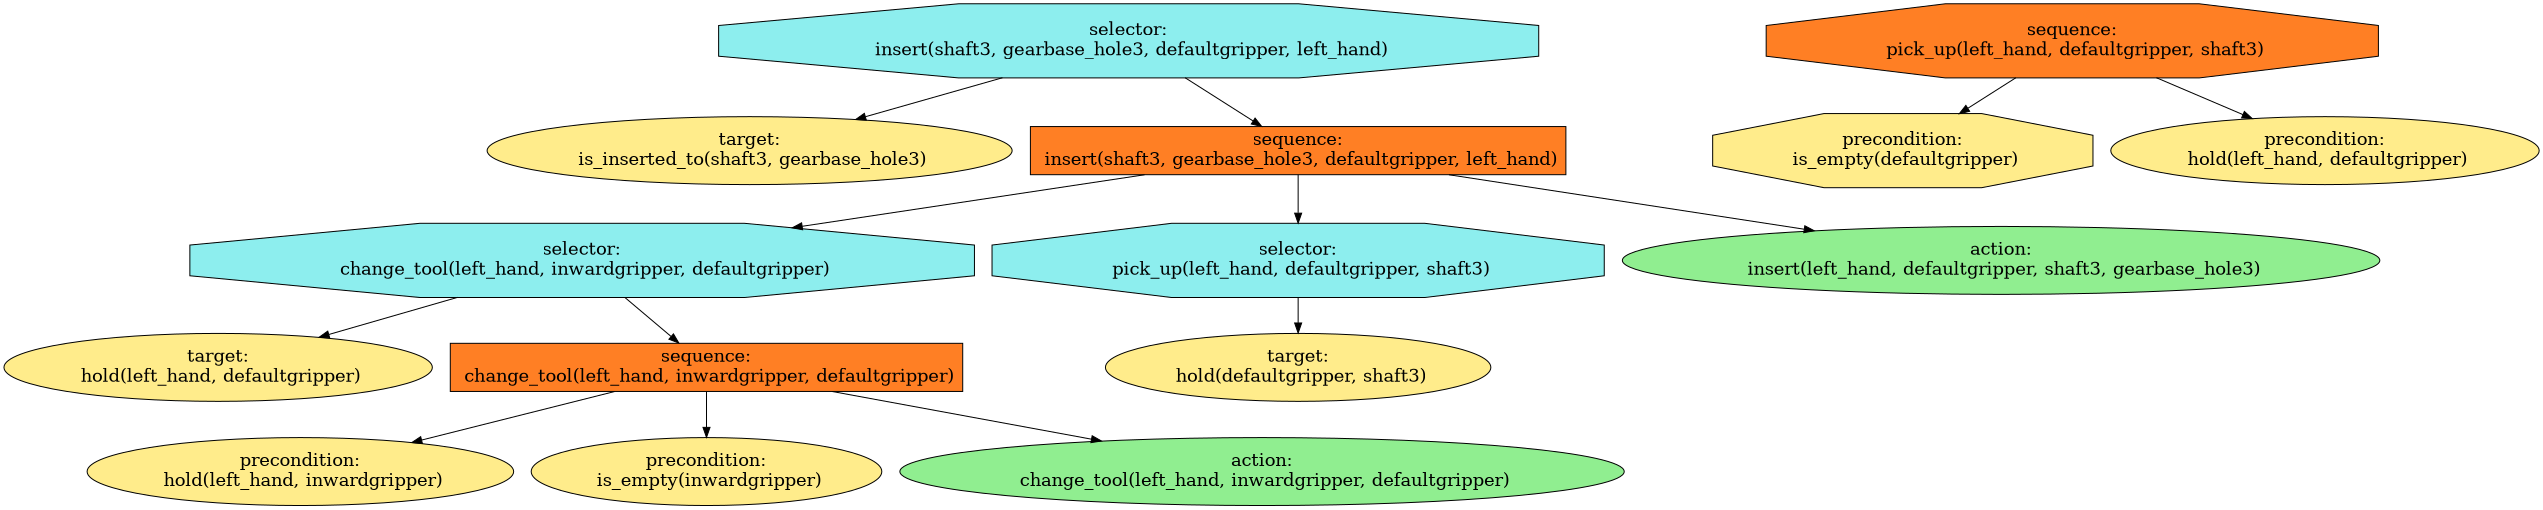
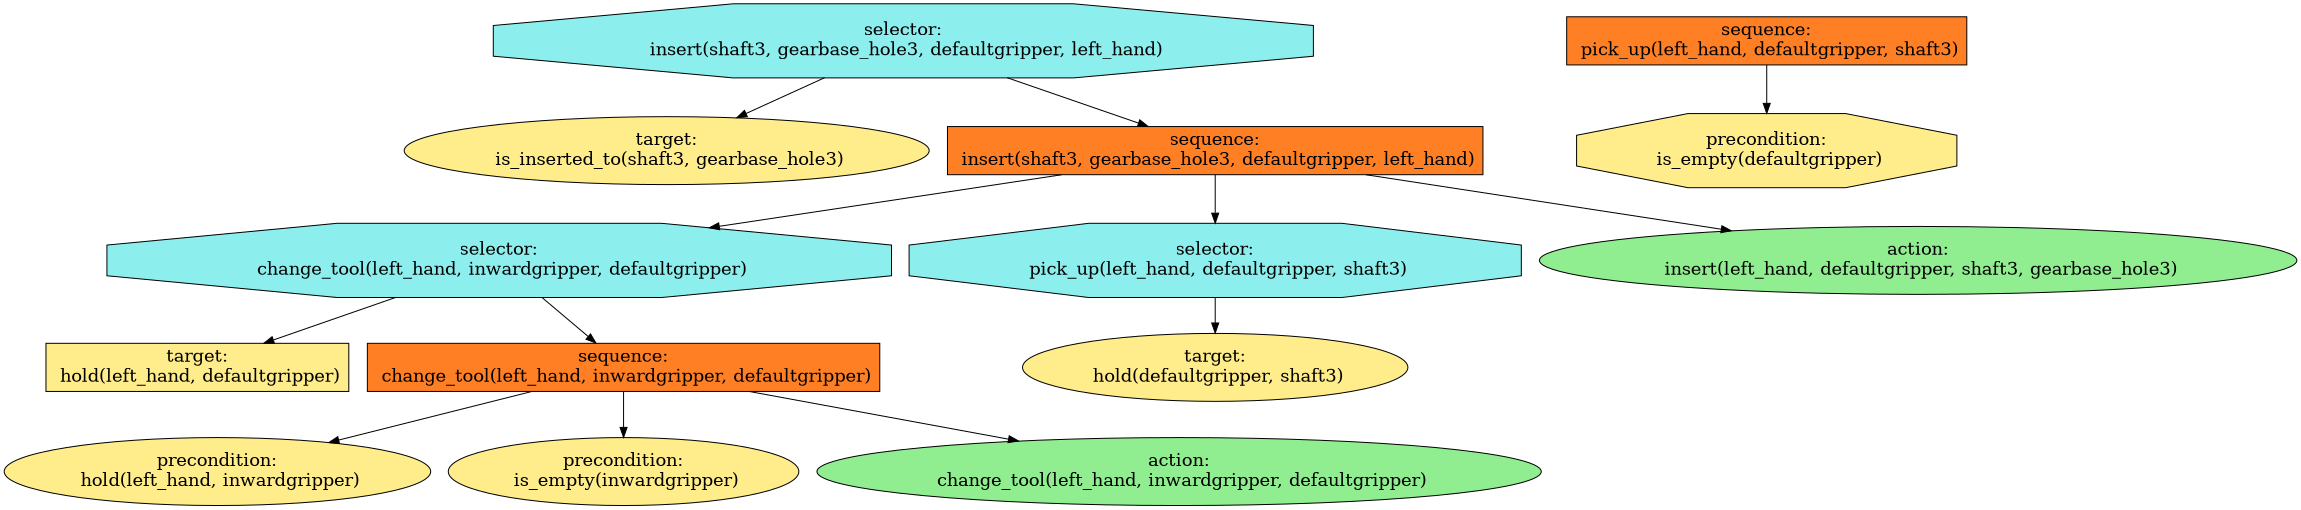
node "sequence: pick_up(left_hand, defaultgripper, shaft3)": shape octagon -> box
node "precondition: hold(left_hand, defaultgripper)": removed
node "target: hold(left_hand, defaultgripper)": shape ellipse -> box
